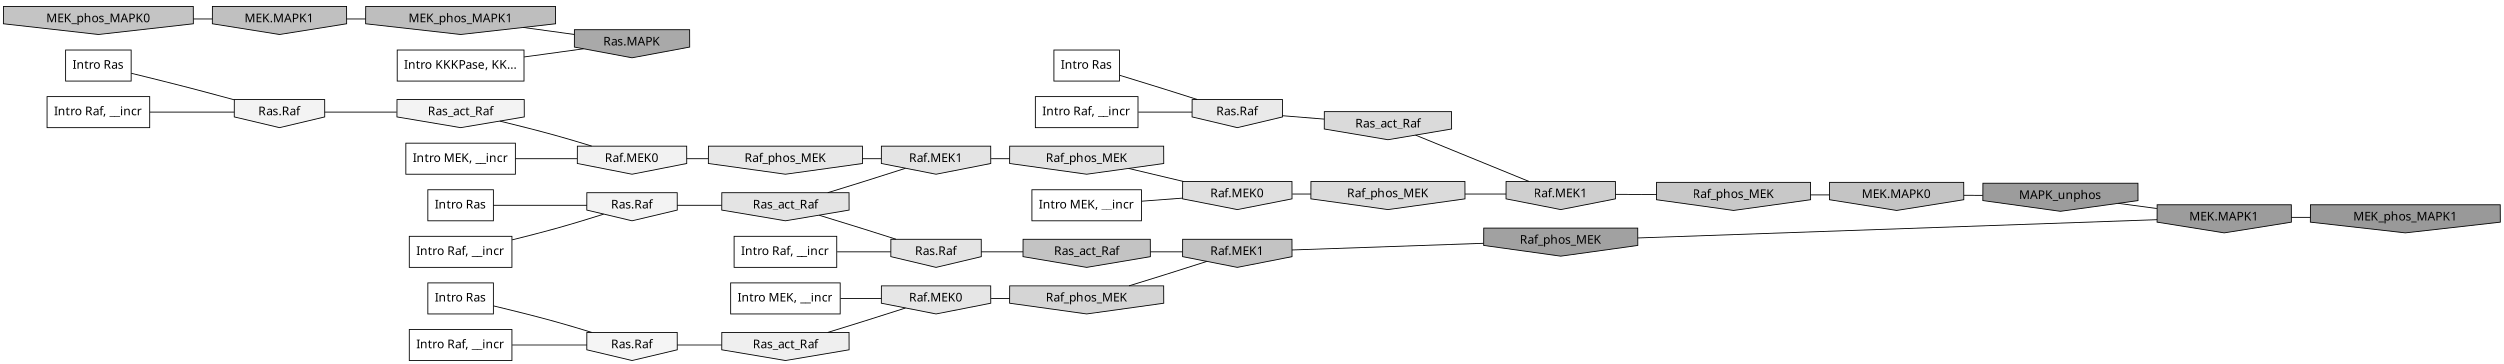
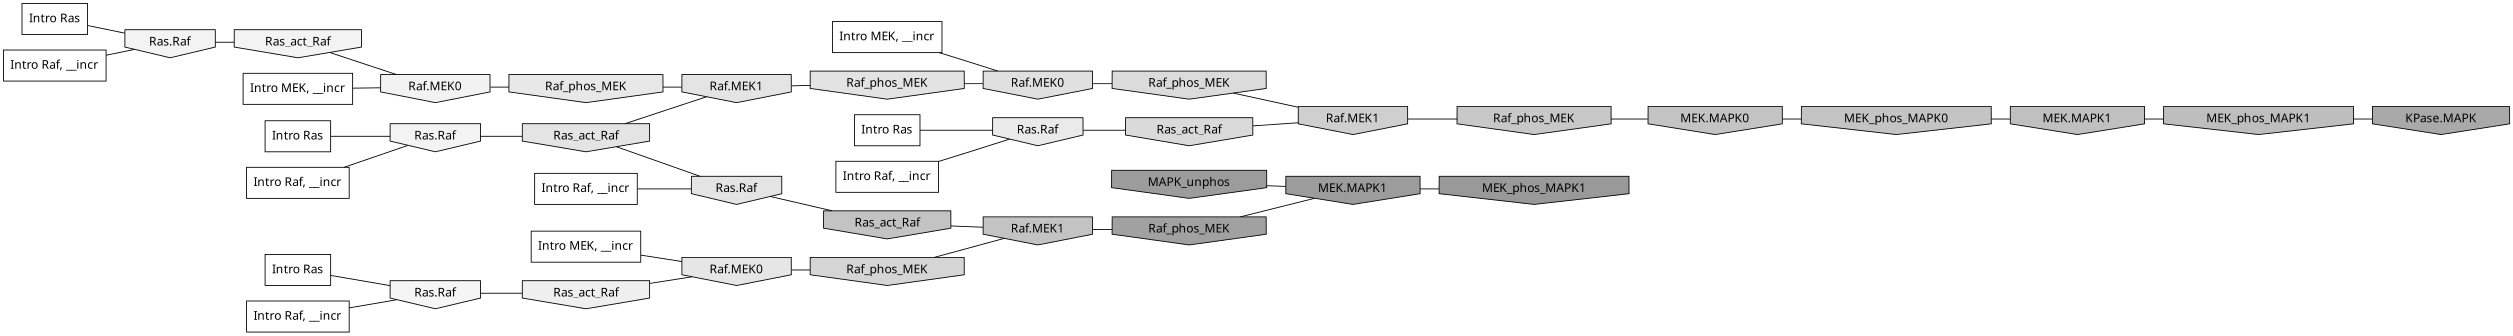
node "Ras.MAPK": label "Ras.MAPK" -> "KPase.MAPK"
node "Intro KKKPase, KK...": removed
edge "MEK.MAPK0" -- "MAPK_unphos": now "MEK.MAPK0" -- "MEK_phos_MAPK0"
